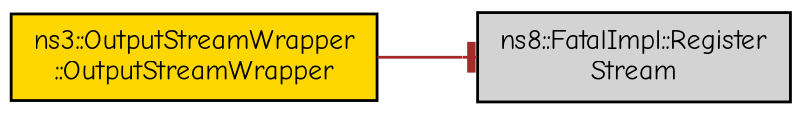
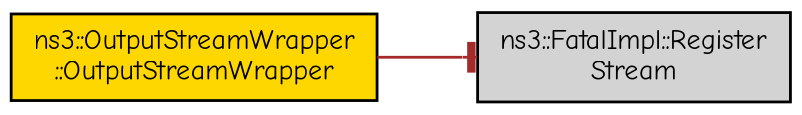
node "ns8::FatalImpl::Register Stream": label "ns8::FatalImpl::Register Stream" -> "ns3::FatalImpl::Register Stream"
